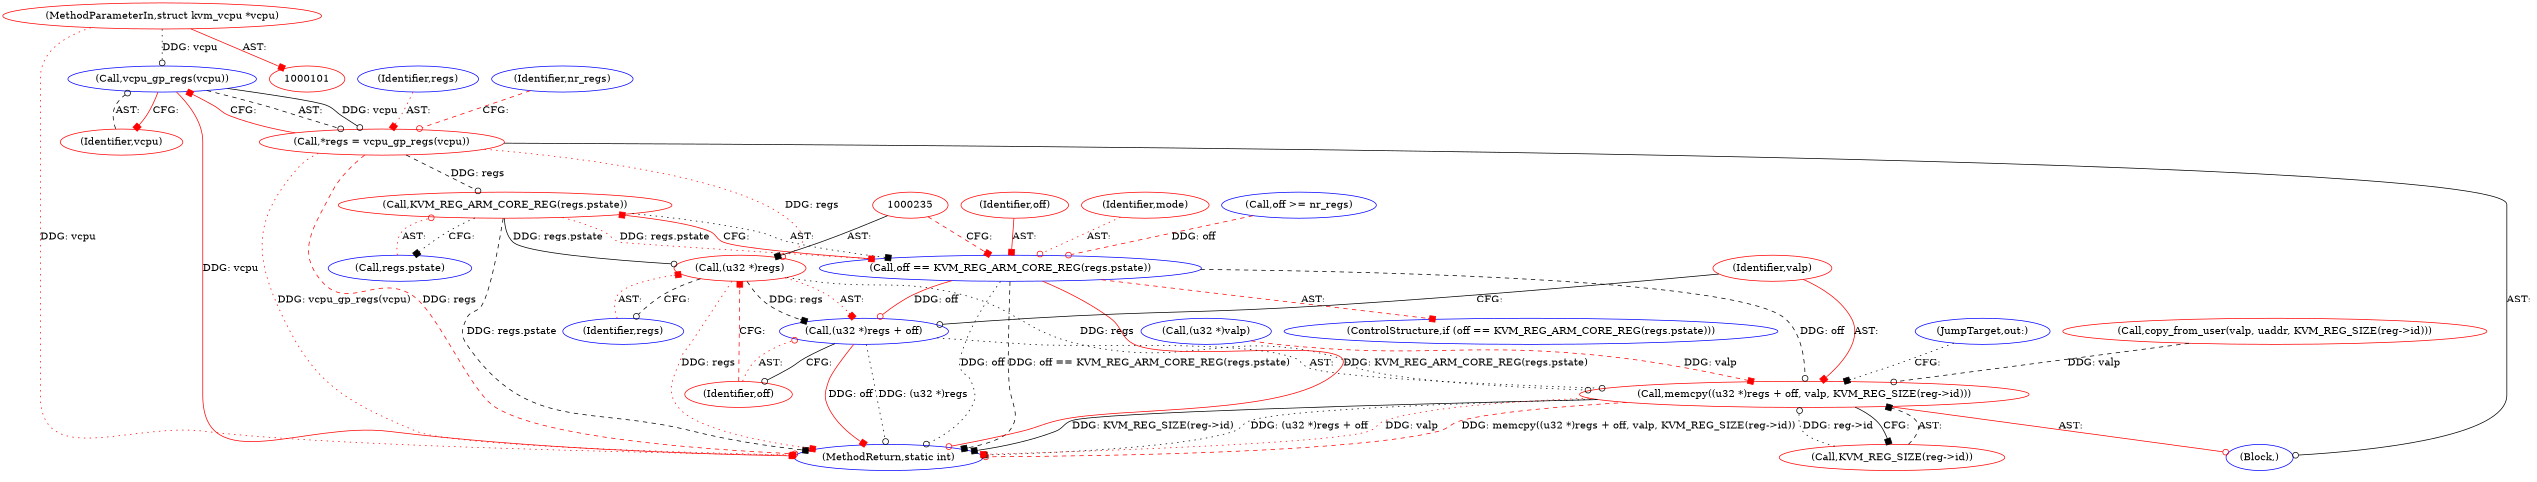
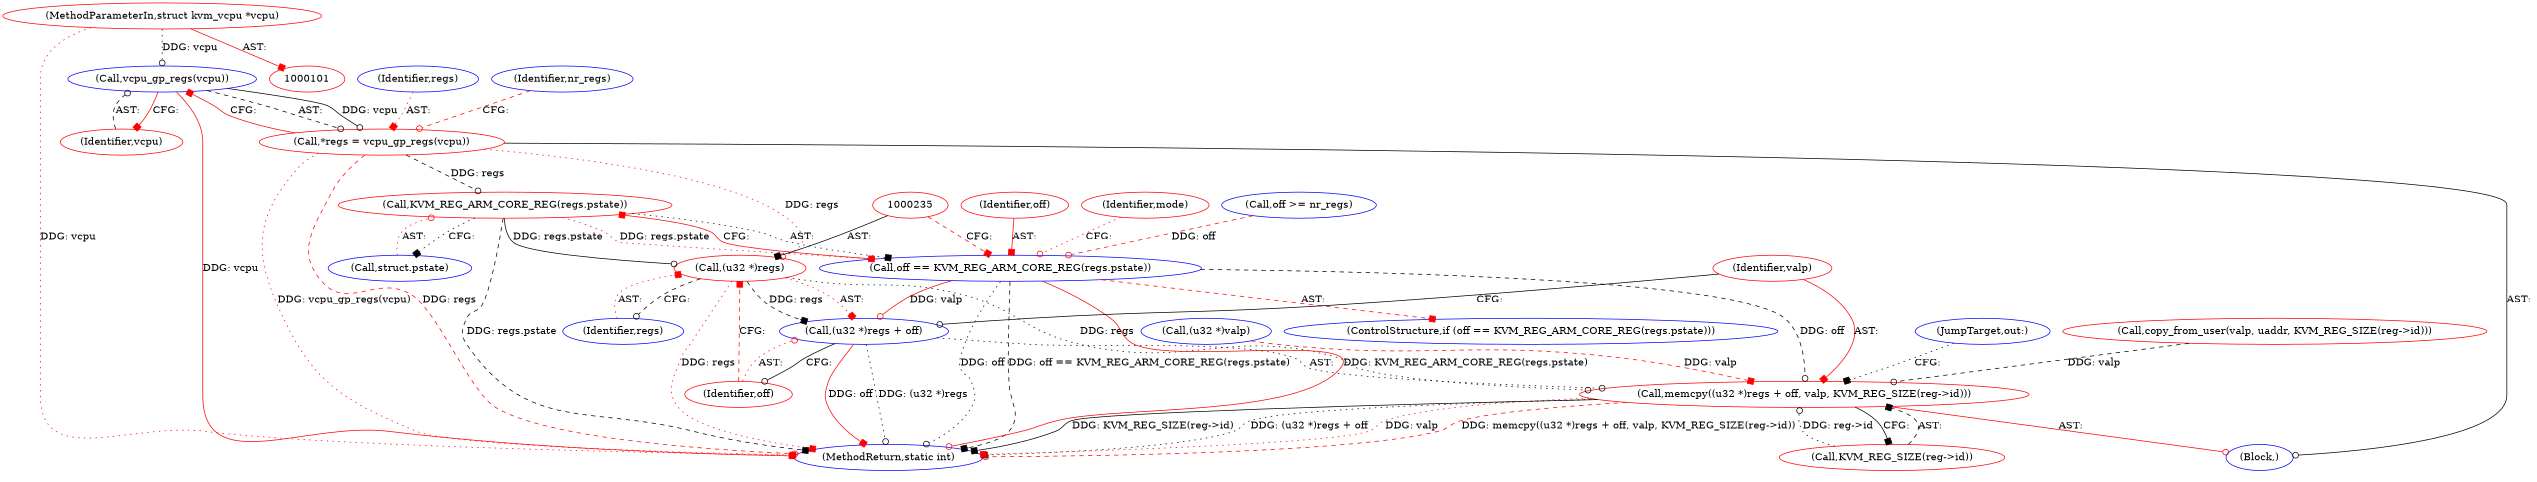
edge "(Identifier,mode)" -> "(Call,off == KVM_REG_ARM_CORE_REG(regs.pstate))": label "AST: " -> "CFG: "
node "(Call,regs.pstate)": label "(Call,regs.pstate)" -> "(Call,struct.pstate)"
edge "(Call,off == KVM_REG_ARM_CORE_REG(regs.pstate))" -> "(Call,(u32 *)regs + off)": label "DDG: off" -> "DDG: valp"
